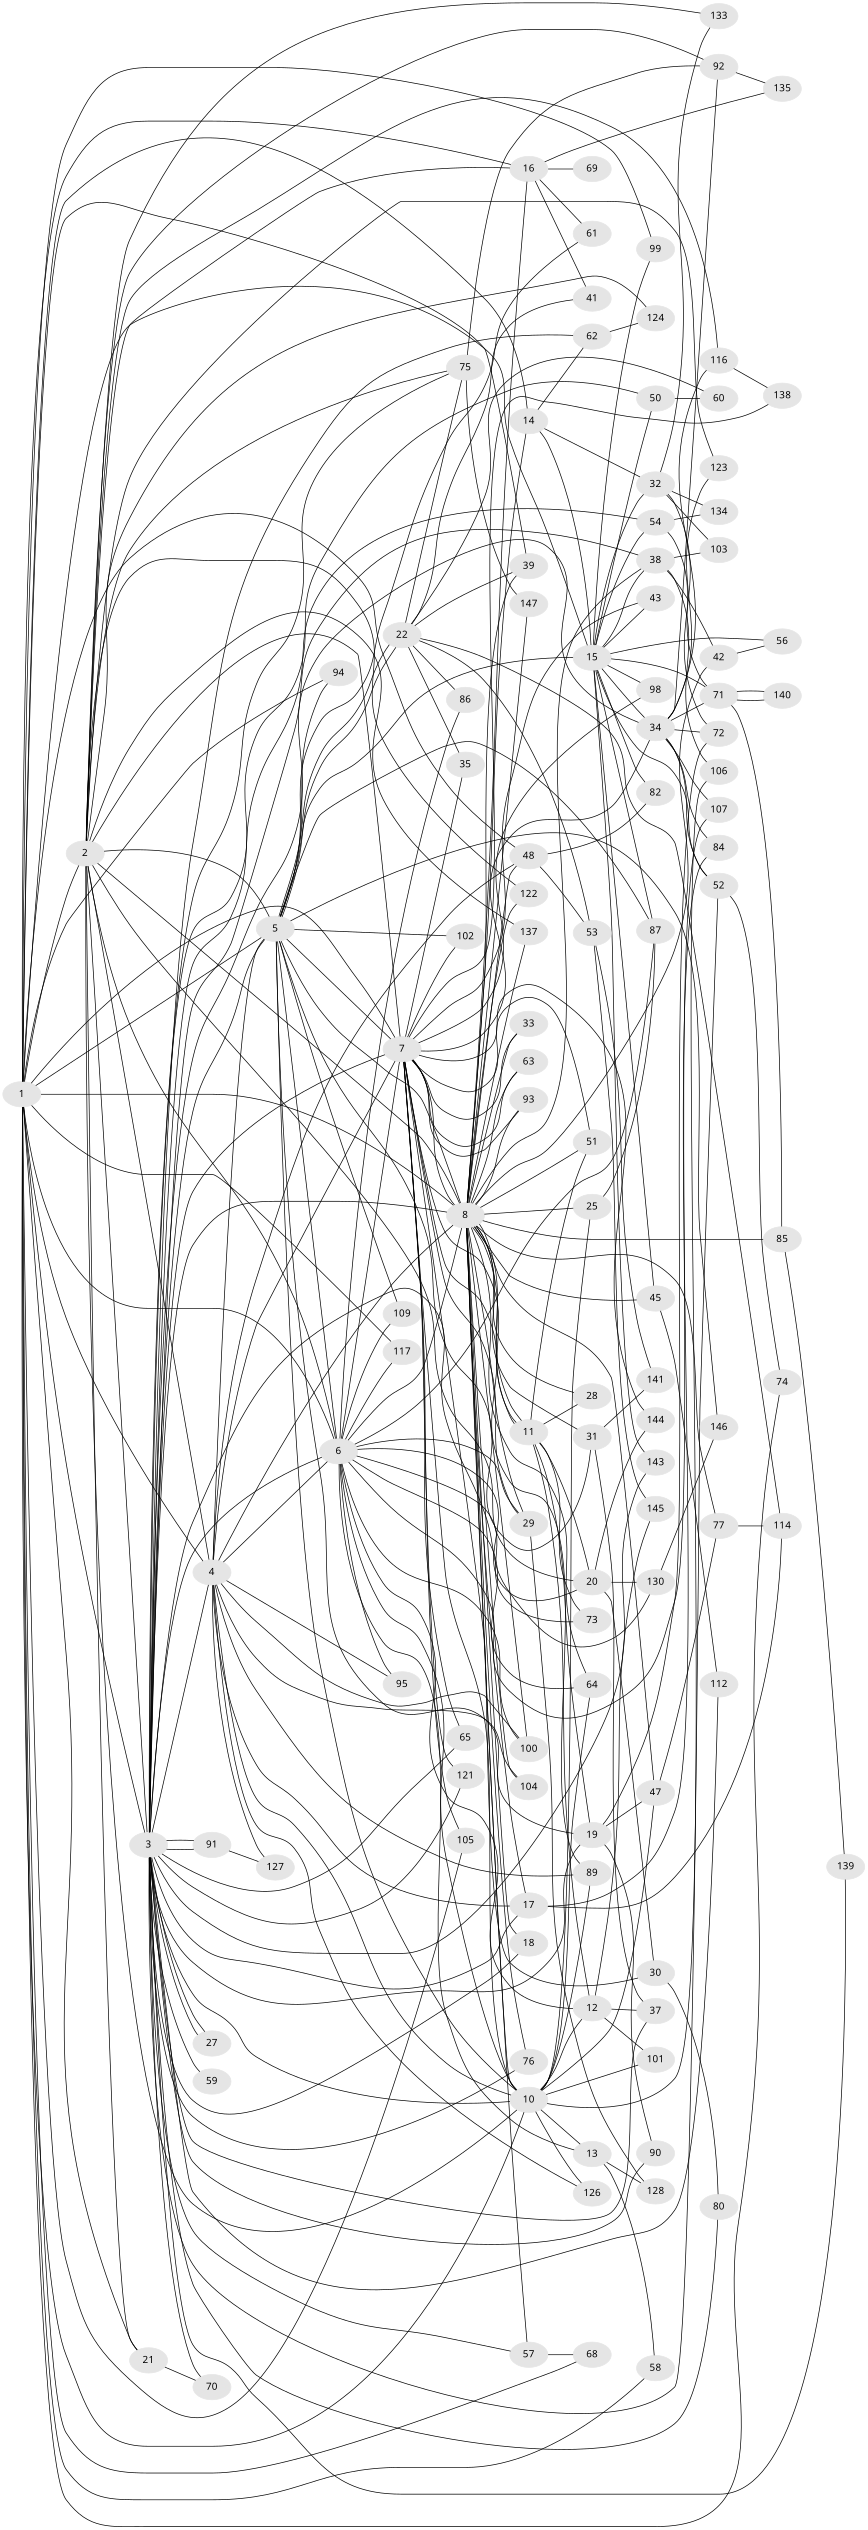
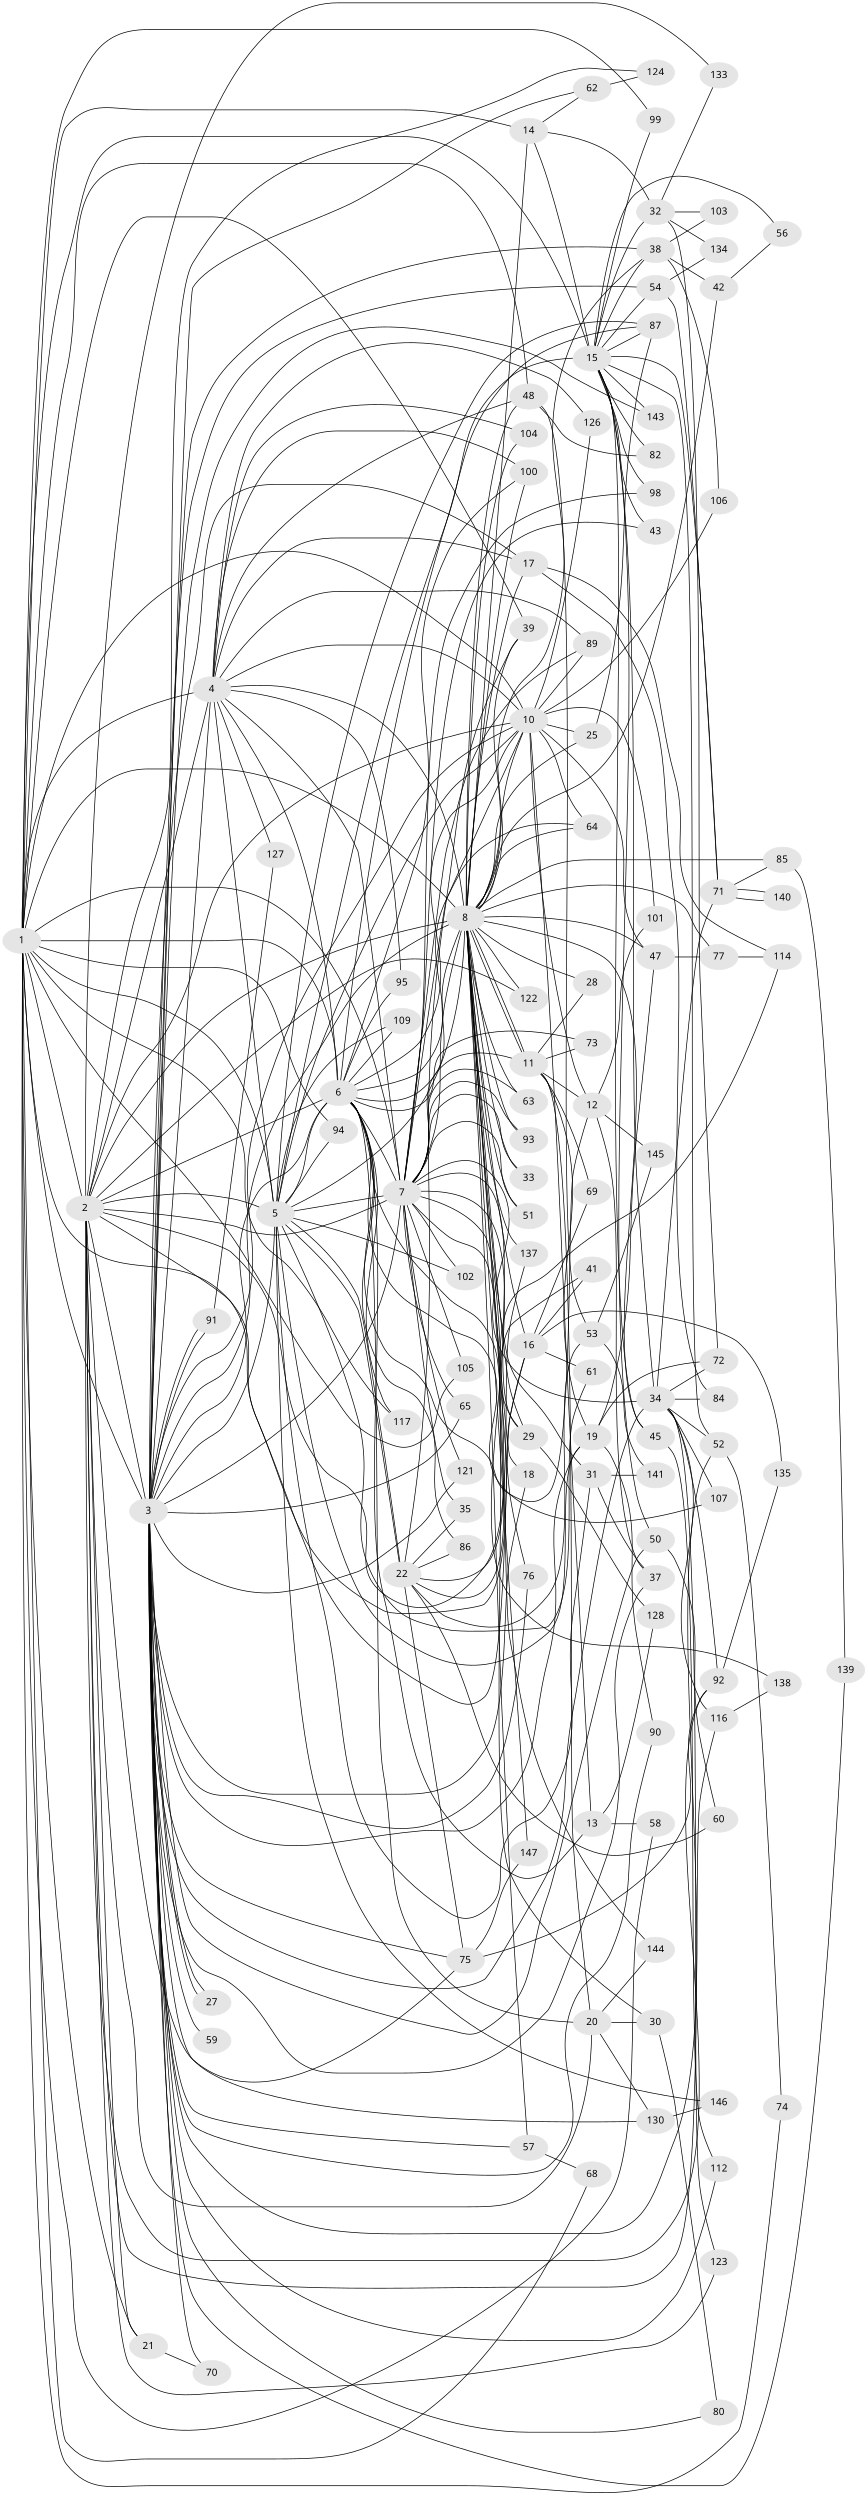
edge "51" -- "11": now "69" -- "11"
